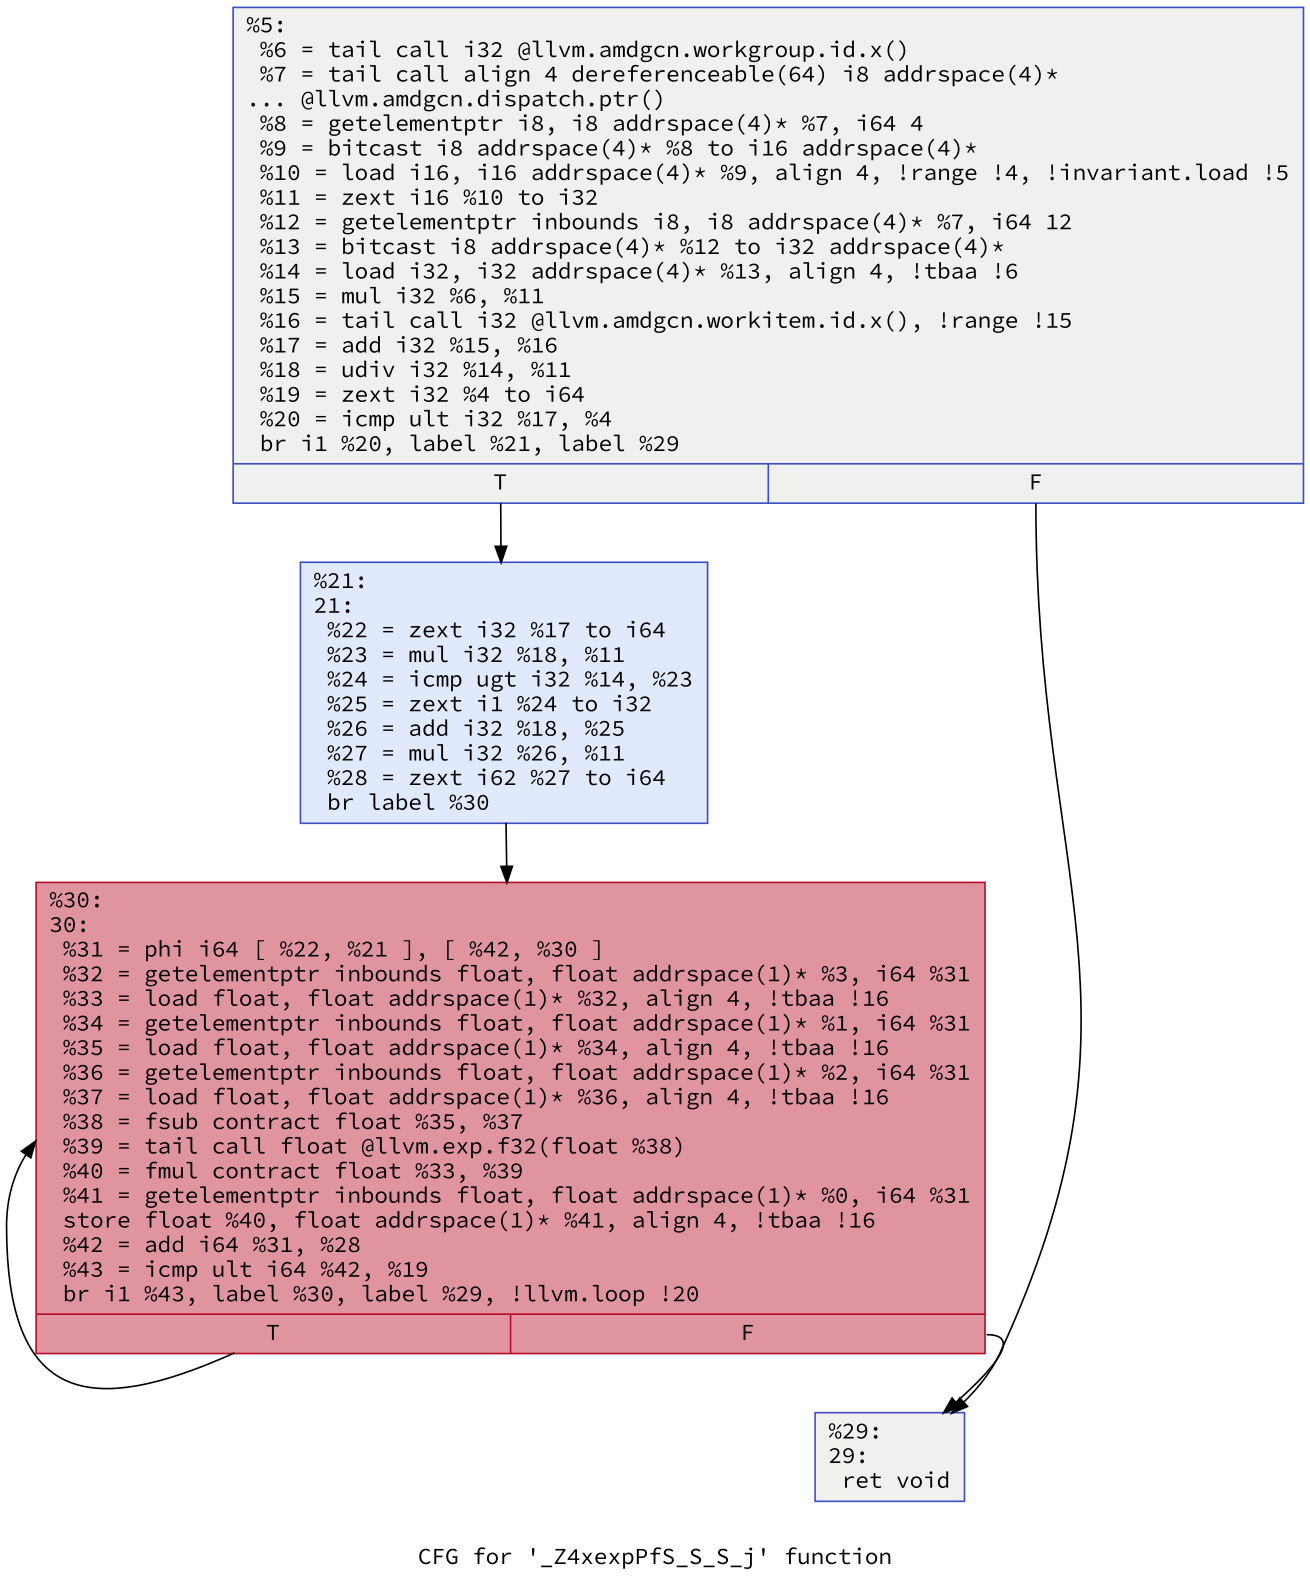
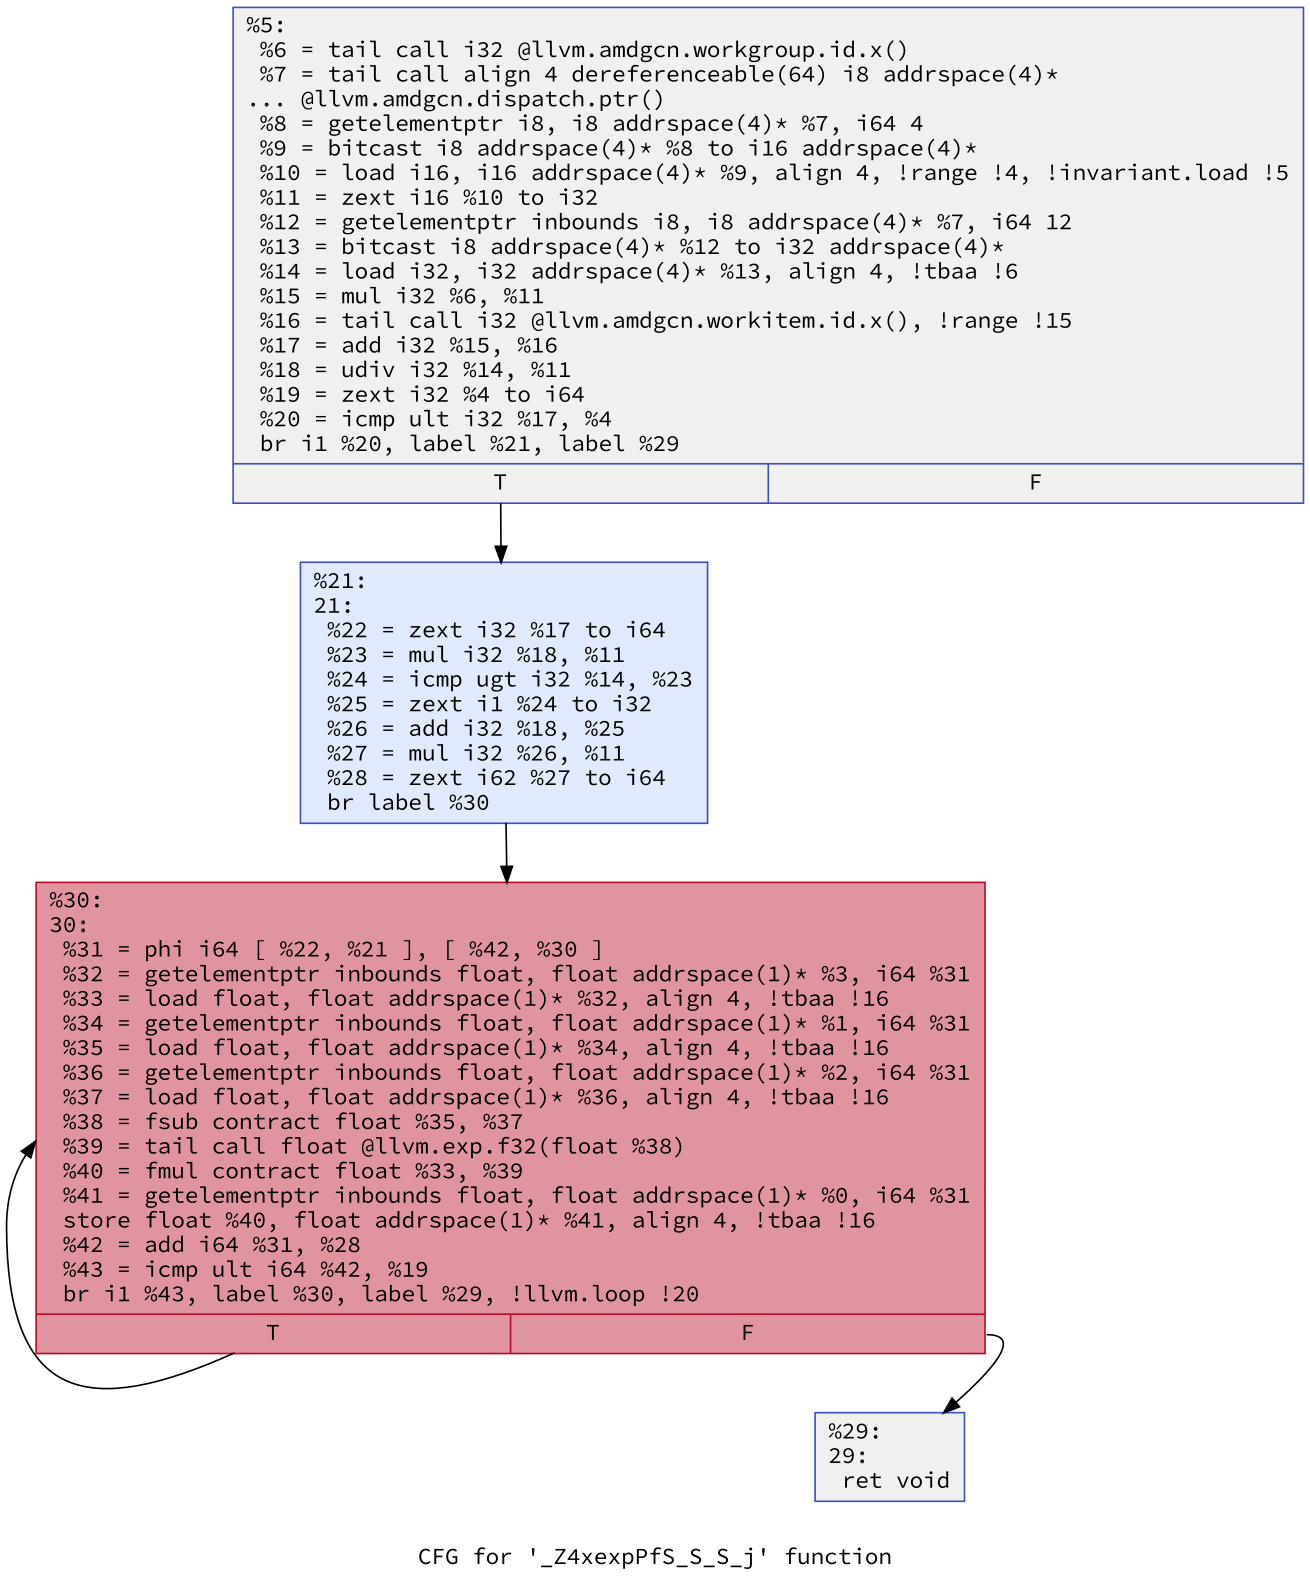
edge "%5:" -> "%29:": removed
